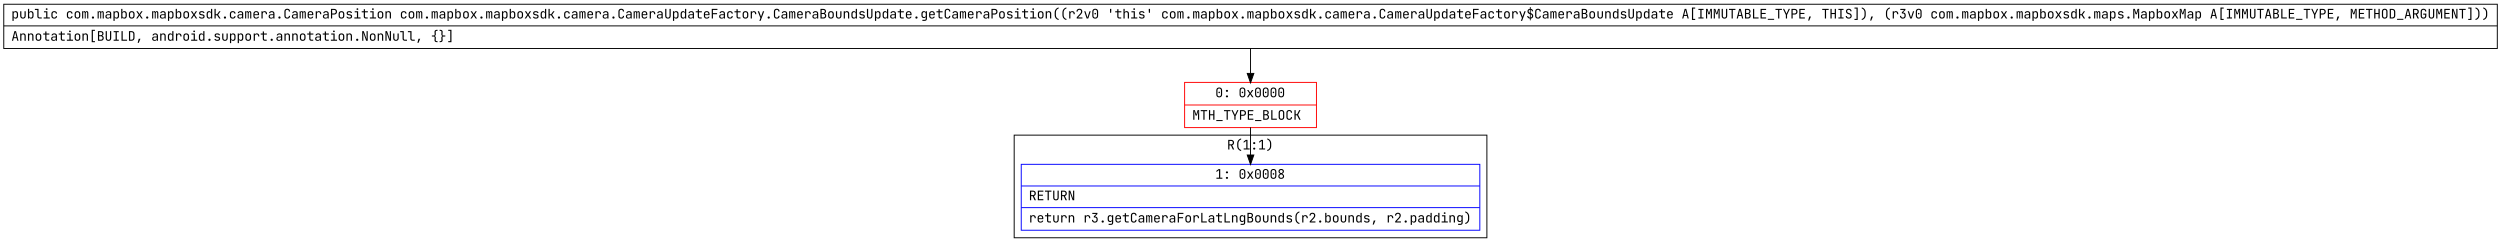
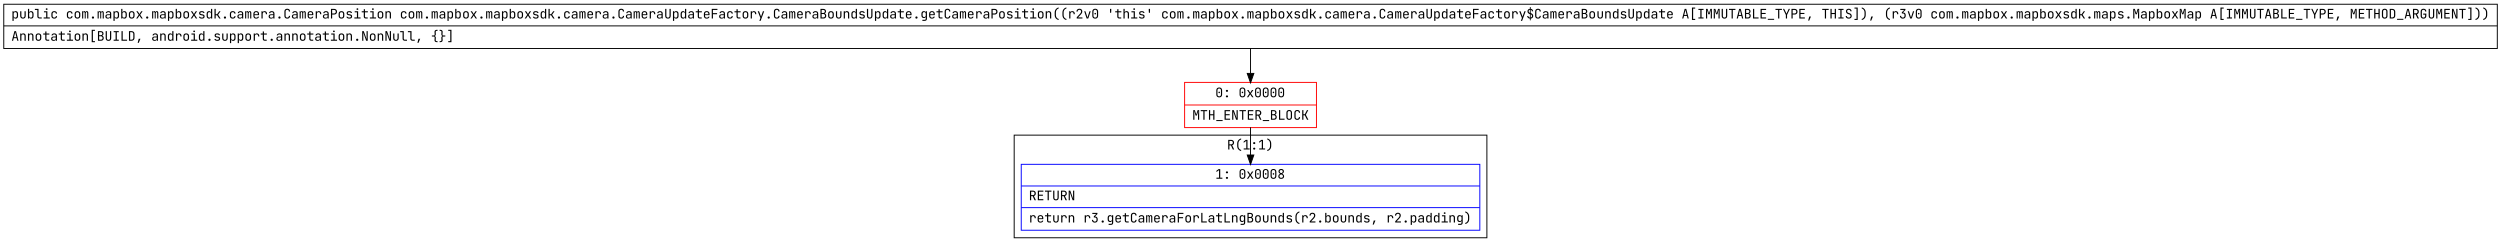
node "0: 0x0000": text "MTH_TYPE_BLOCK" -> "MTH_ENTER_BLOCK"
